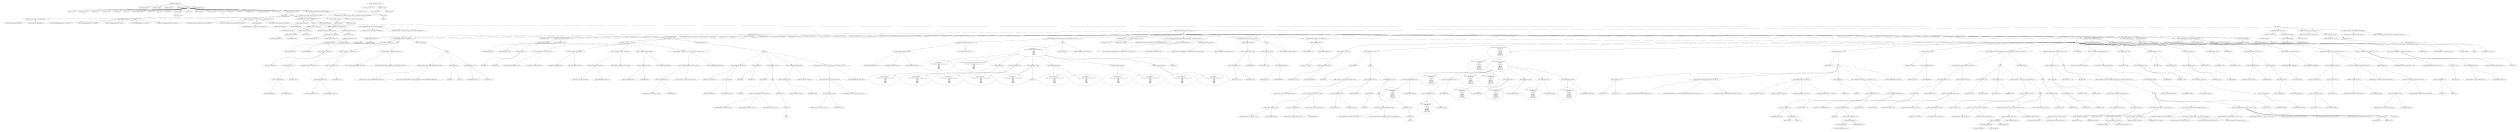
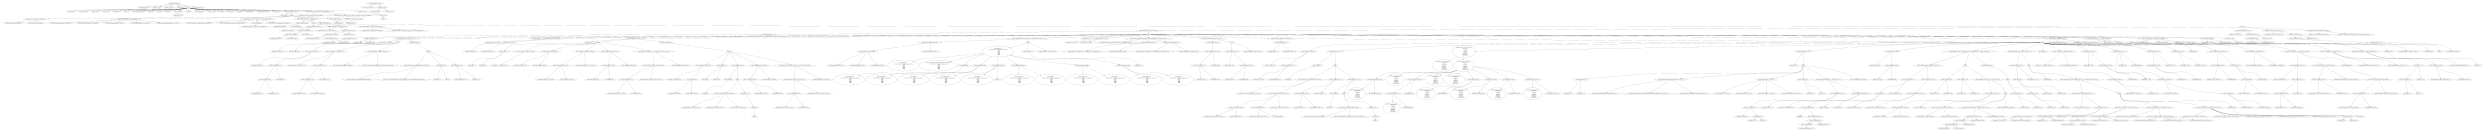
node "(IDENTIFIER,v6,ap_sta_no_session_timeout(v6, v7))": removed
